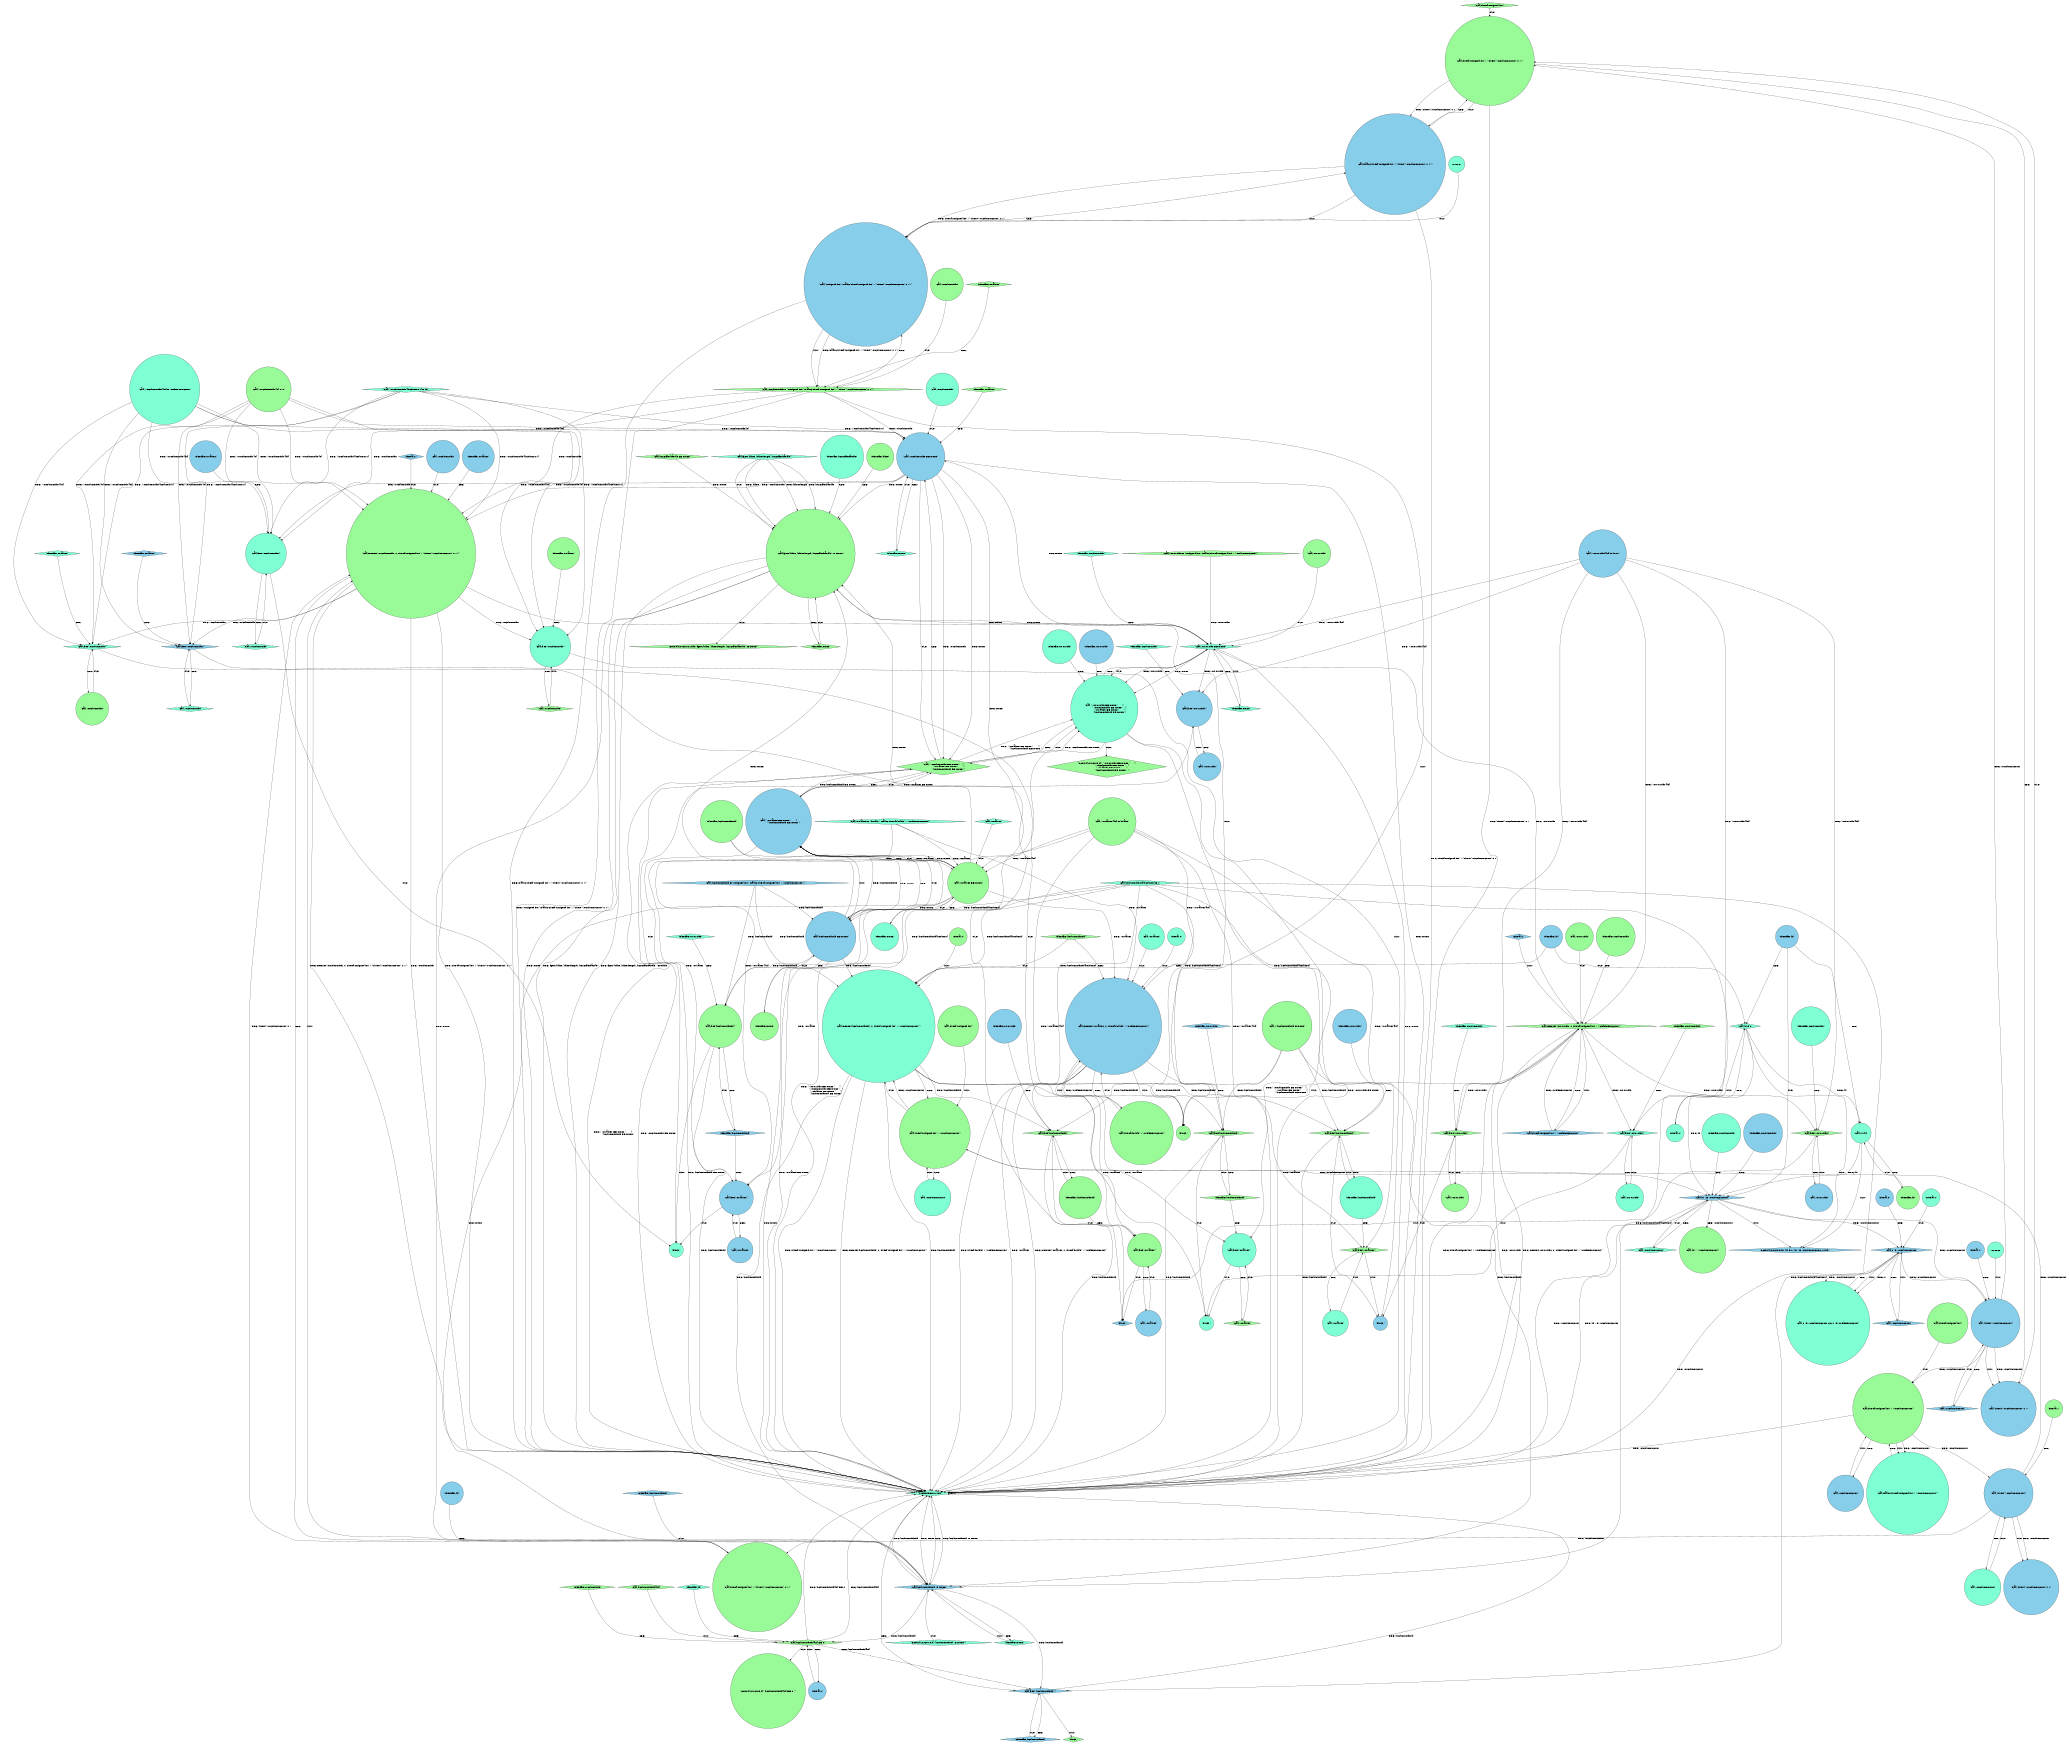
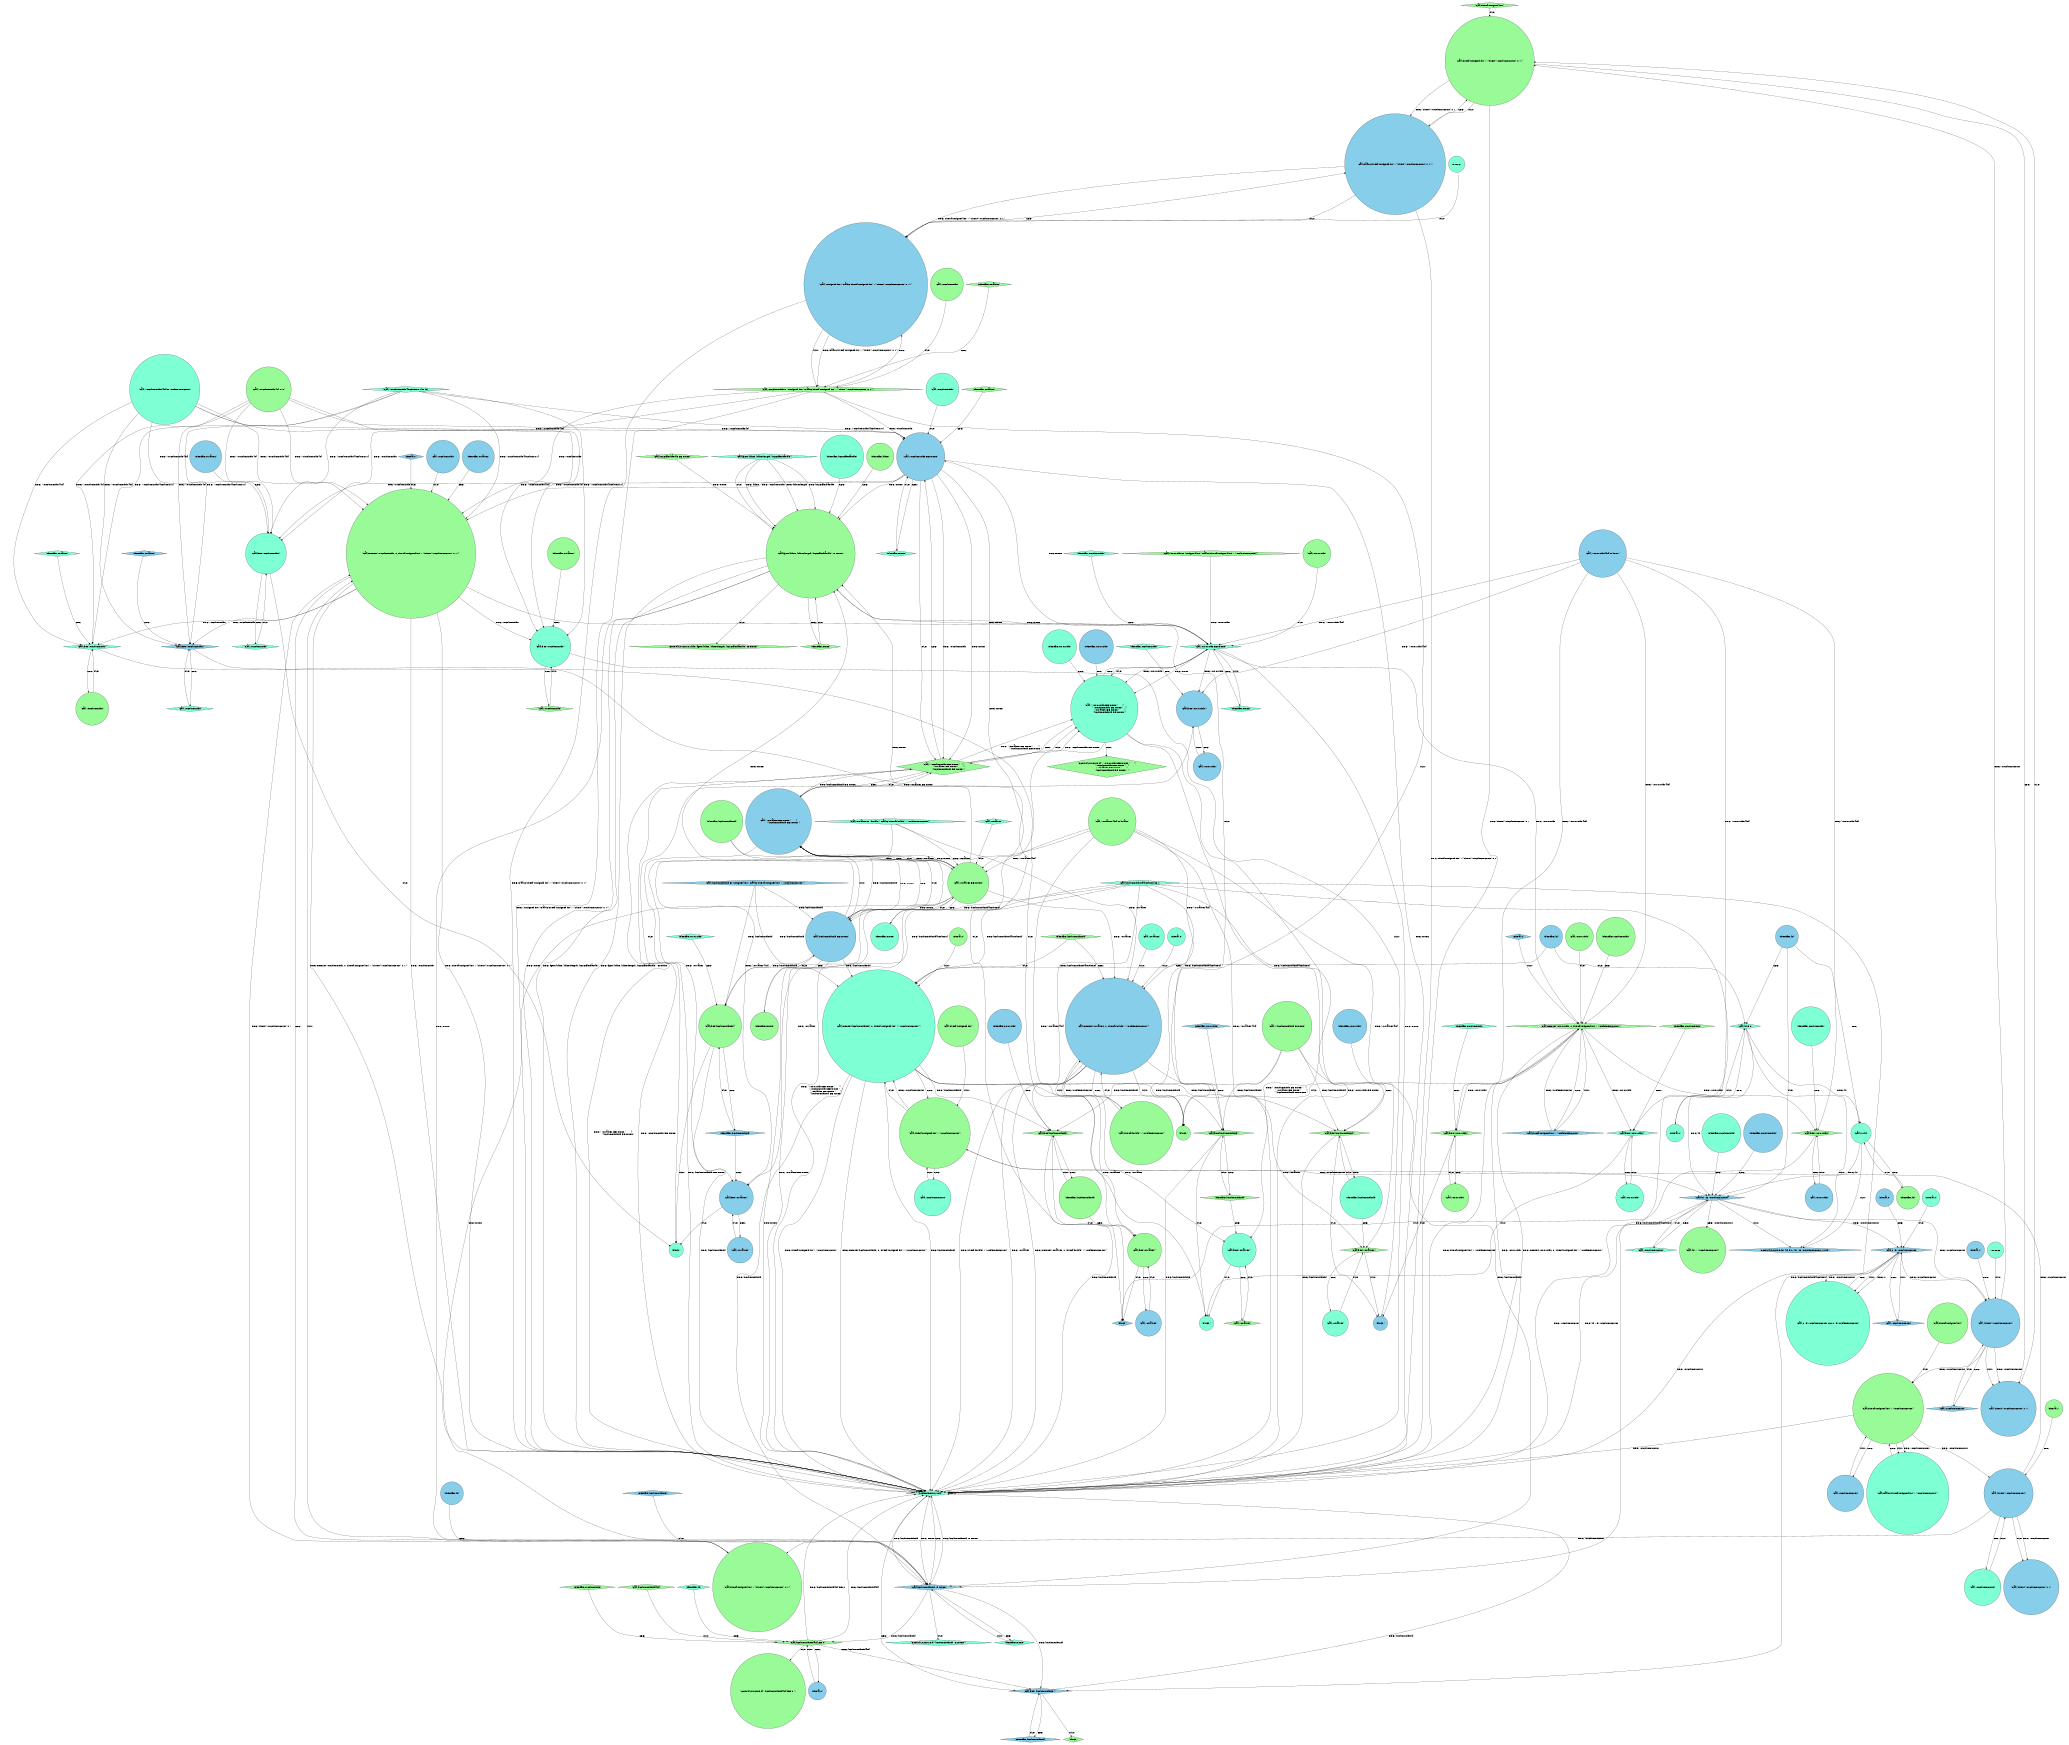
edge "(ControlStructure,if ( l_column_idx_id != NULL ))" -> "(Call,l_column_idx_id != NULL)": reversed
